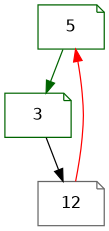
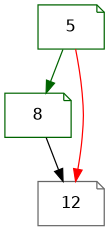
node "3": label "3" -> "8"
edge "12" -> "5": reversed
